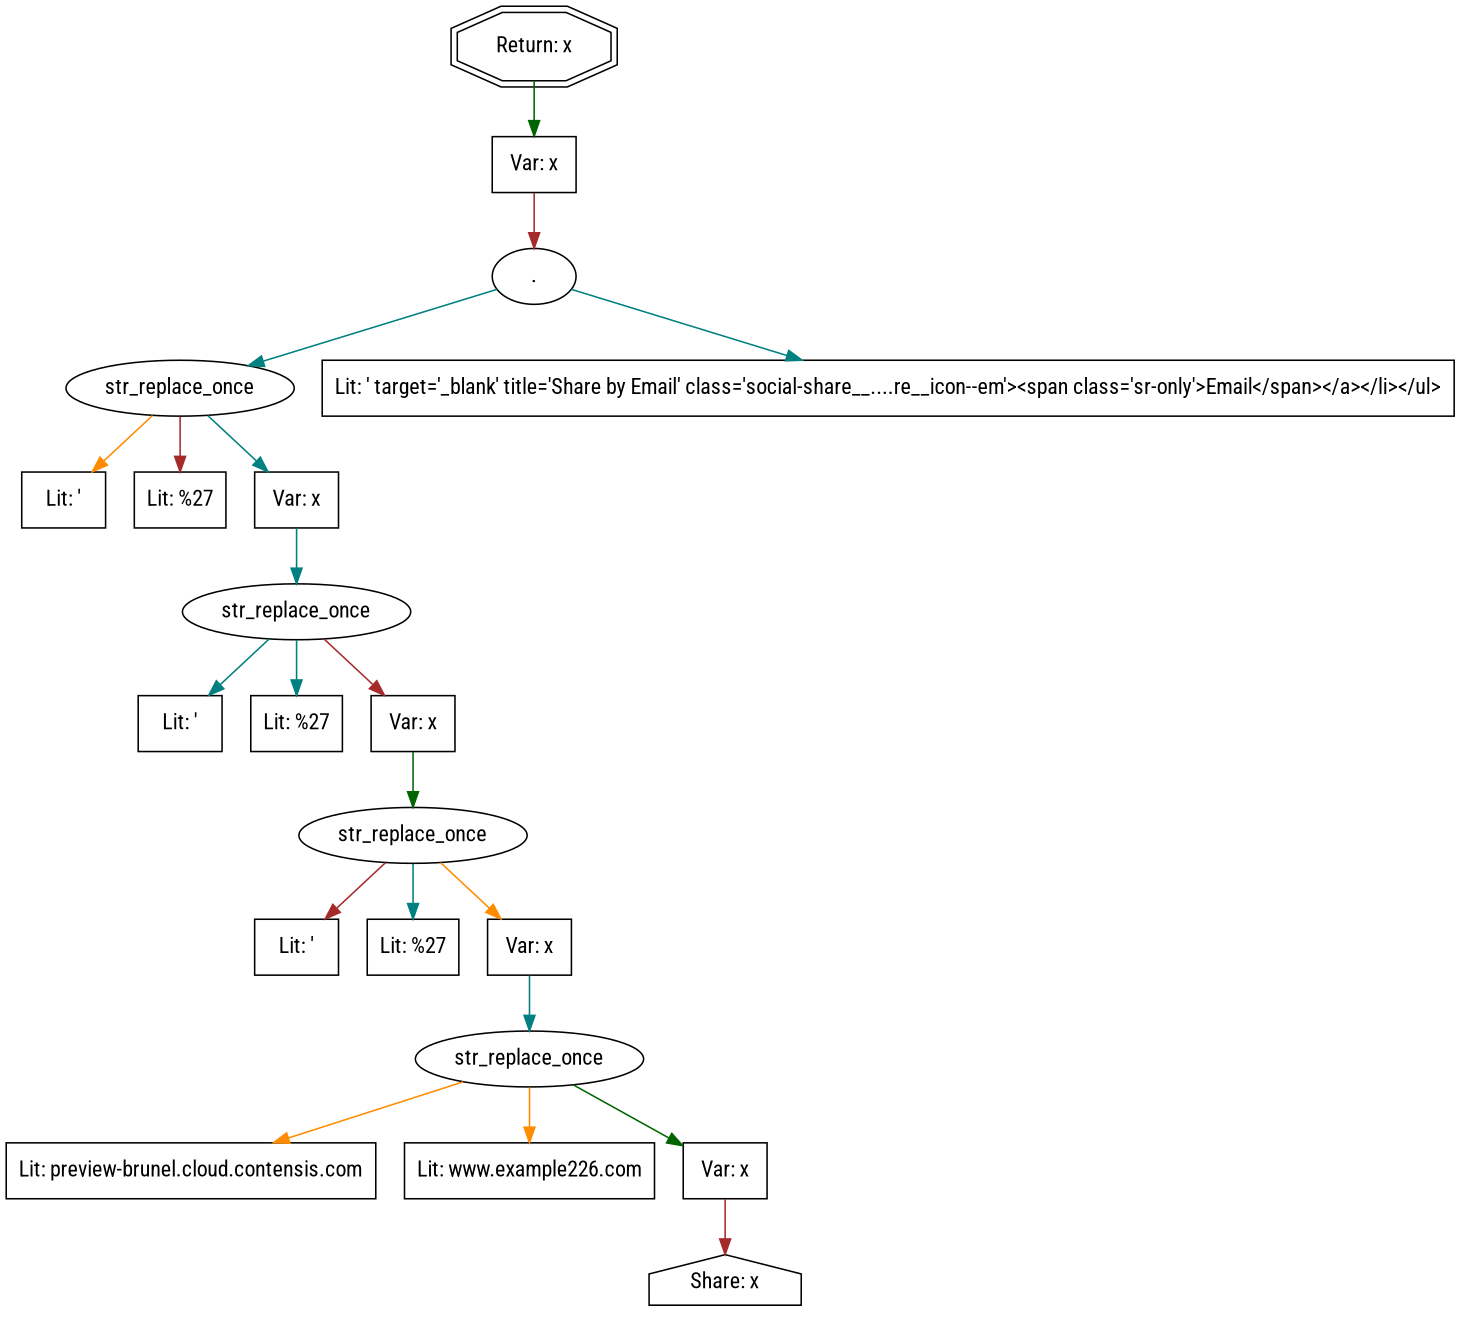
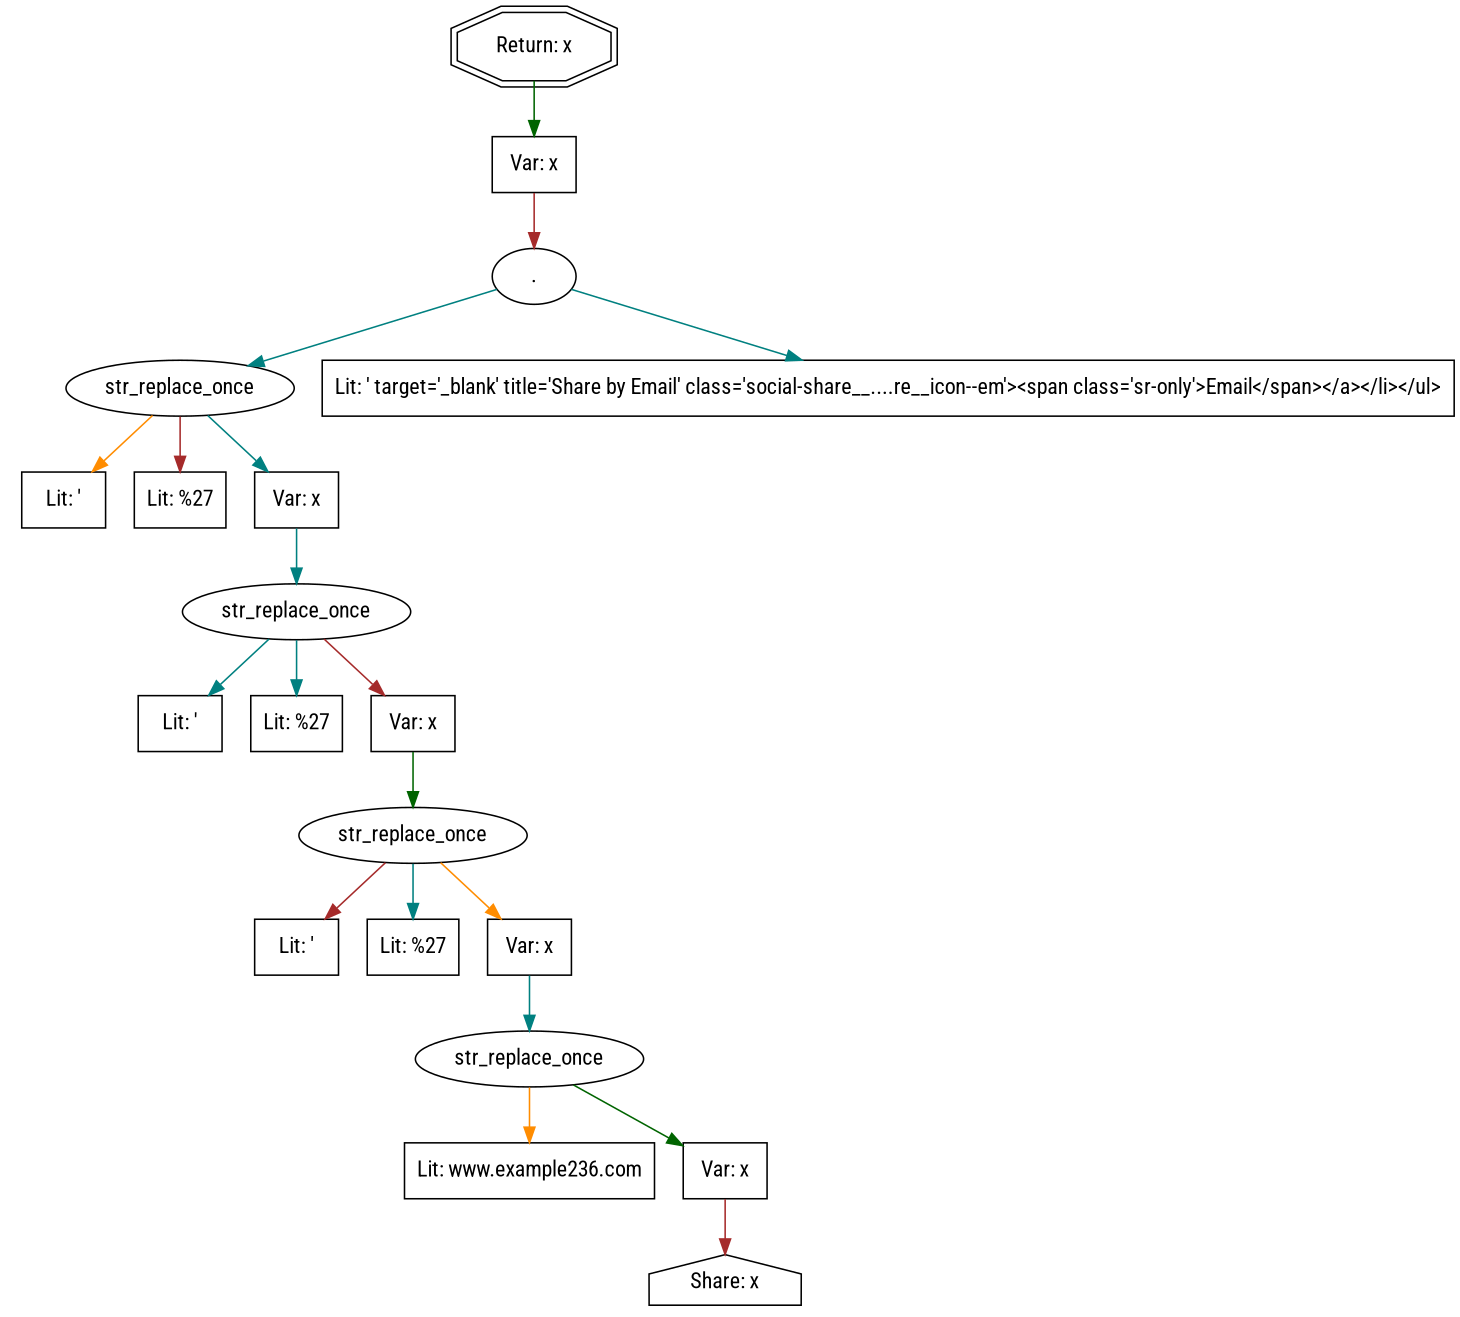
node "Lit: preview-brunel.cloud.contensis.com": removed
node "Lit: www.example226.com": label "Lit: www.example226.com" -> "Lit: www.example236.com"
